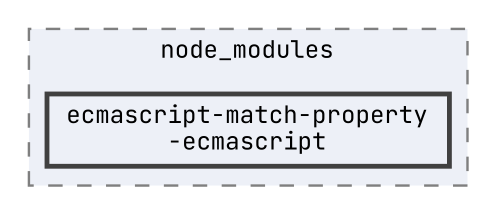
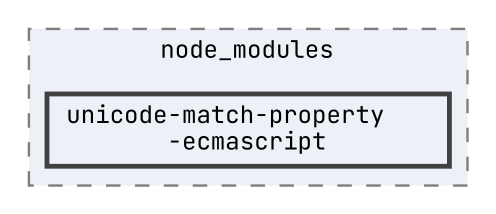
node "ecmascript-match-property -ecmascript": label "ecmascript-match-property -ecmascript" -> "unicode-match-property -ecmascript"
